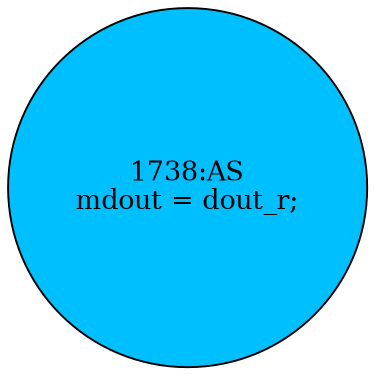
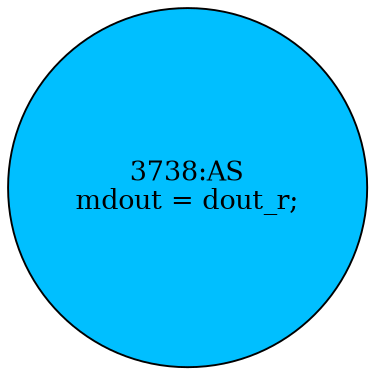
node "1738:AS mdout = dout_r;": label "1738:AS mdout = dout_r;" -> "3738:AS mdout = dout_r;"
